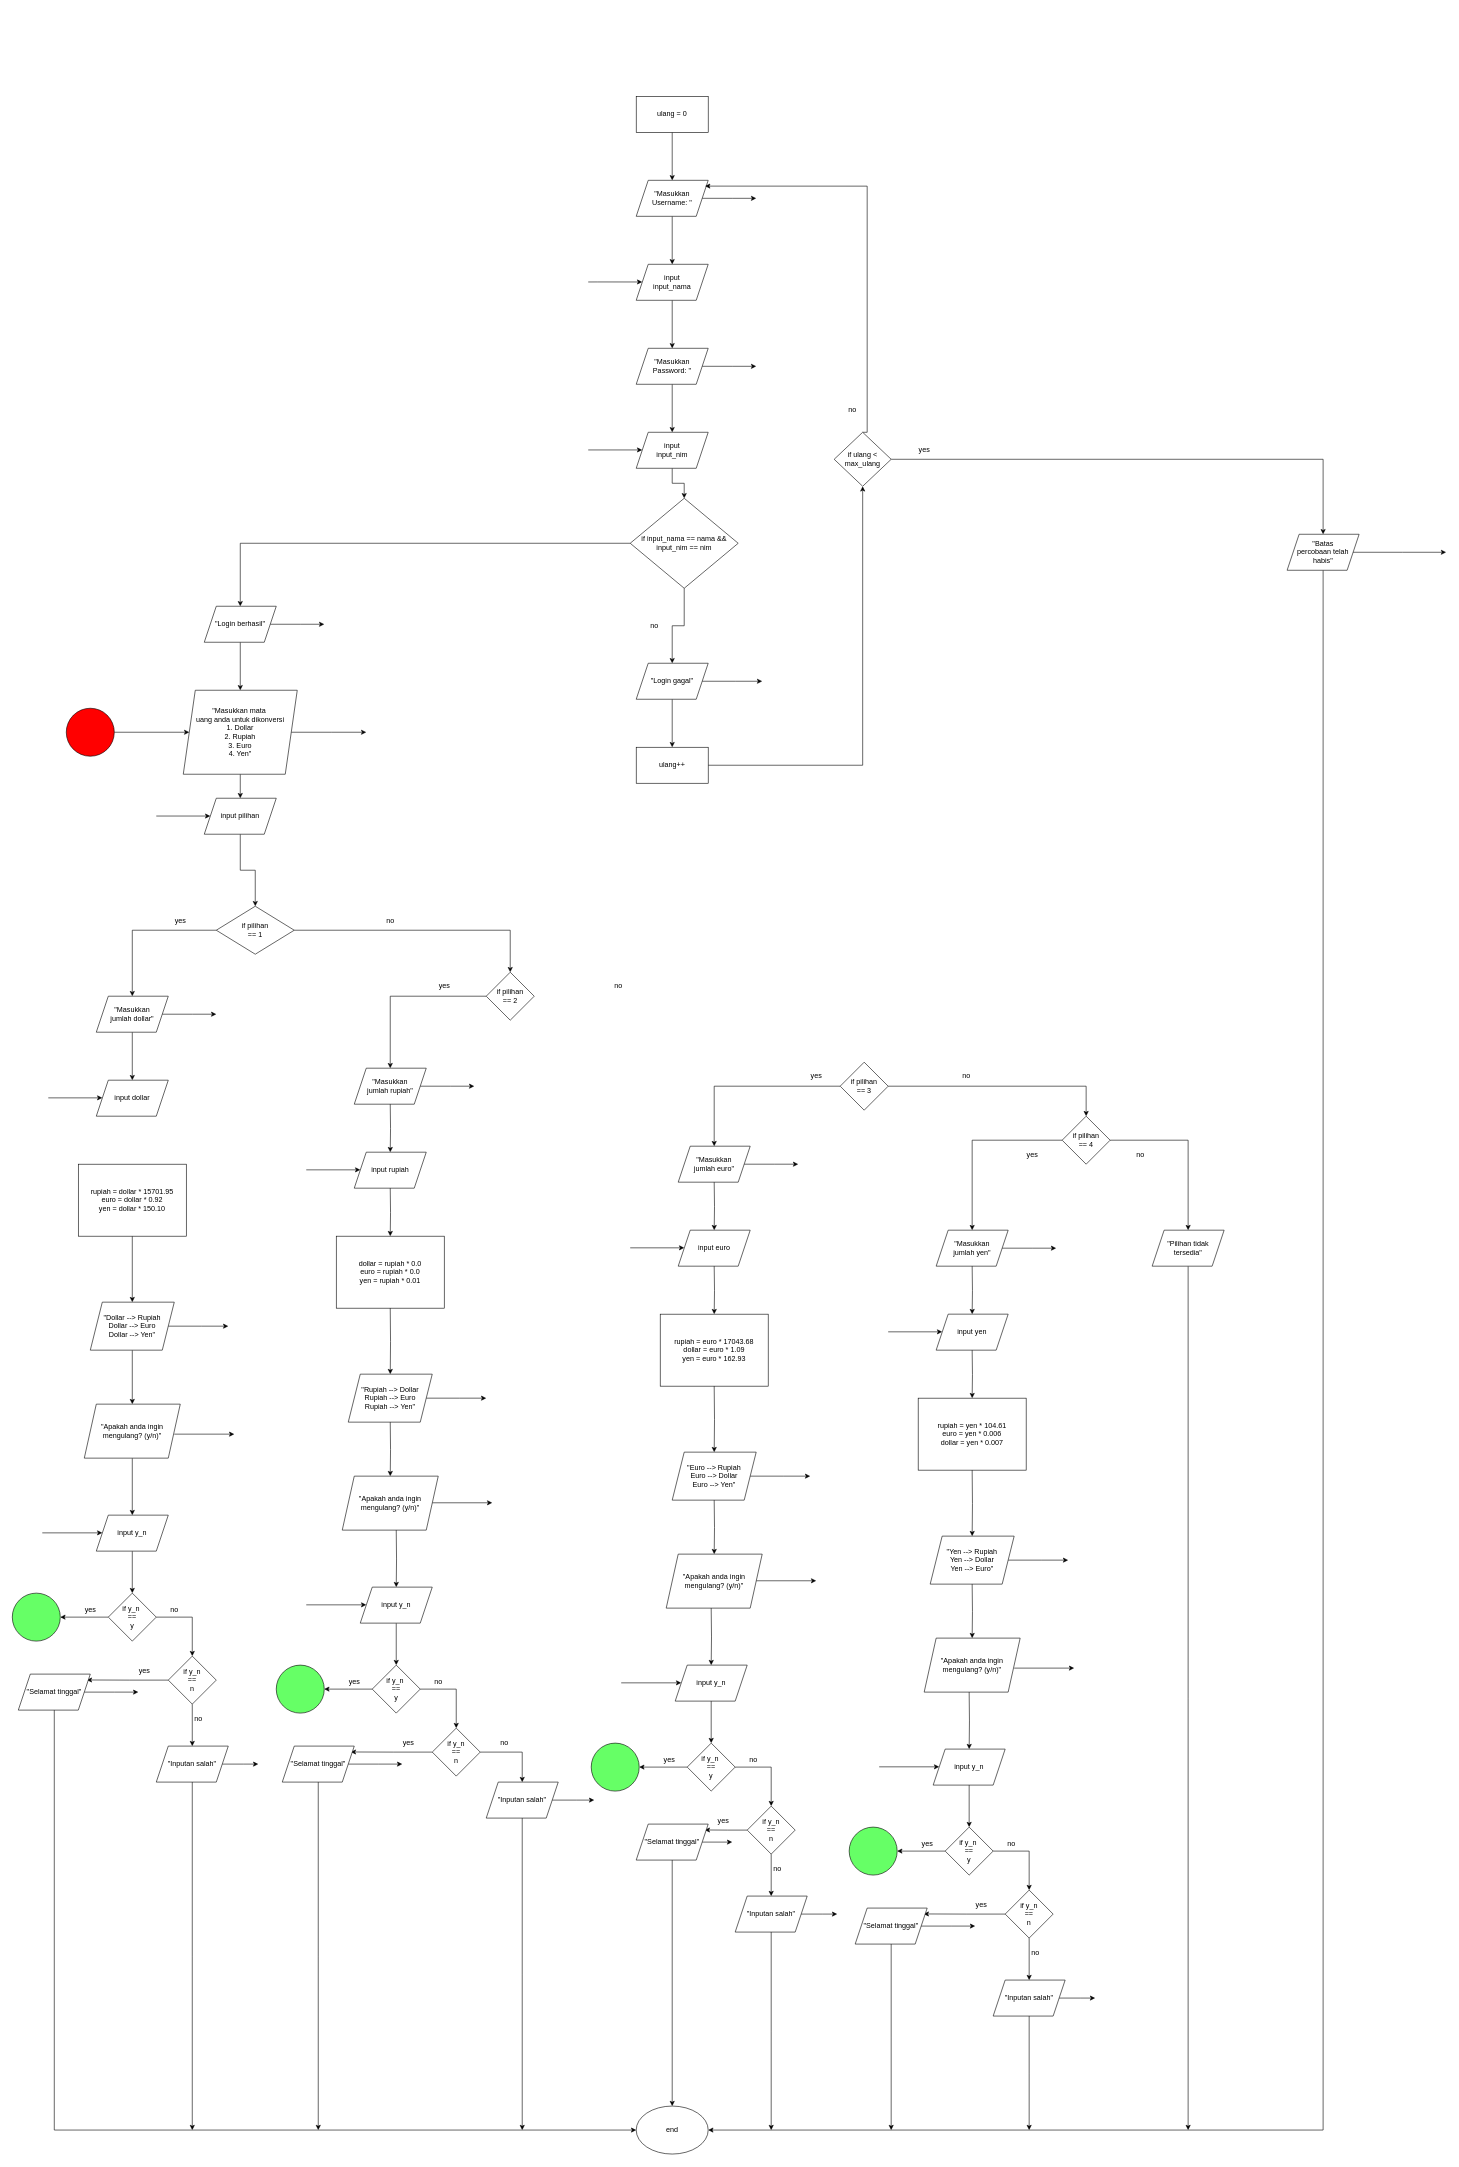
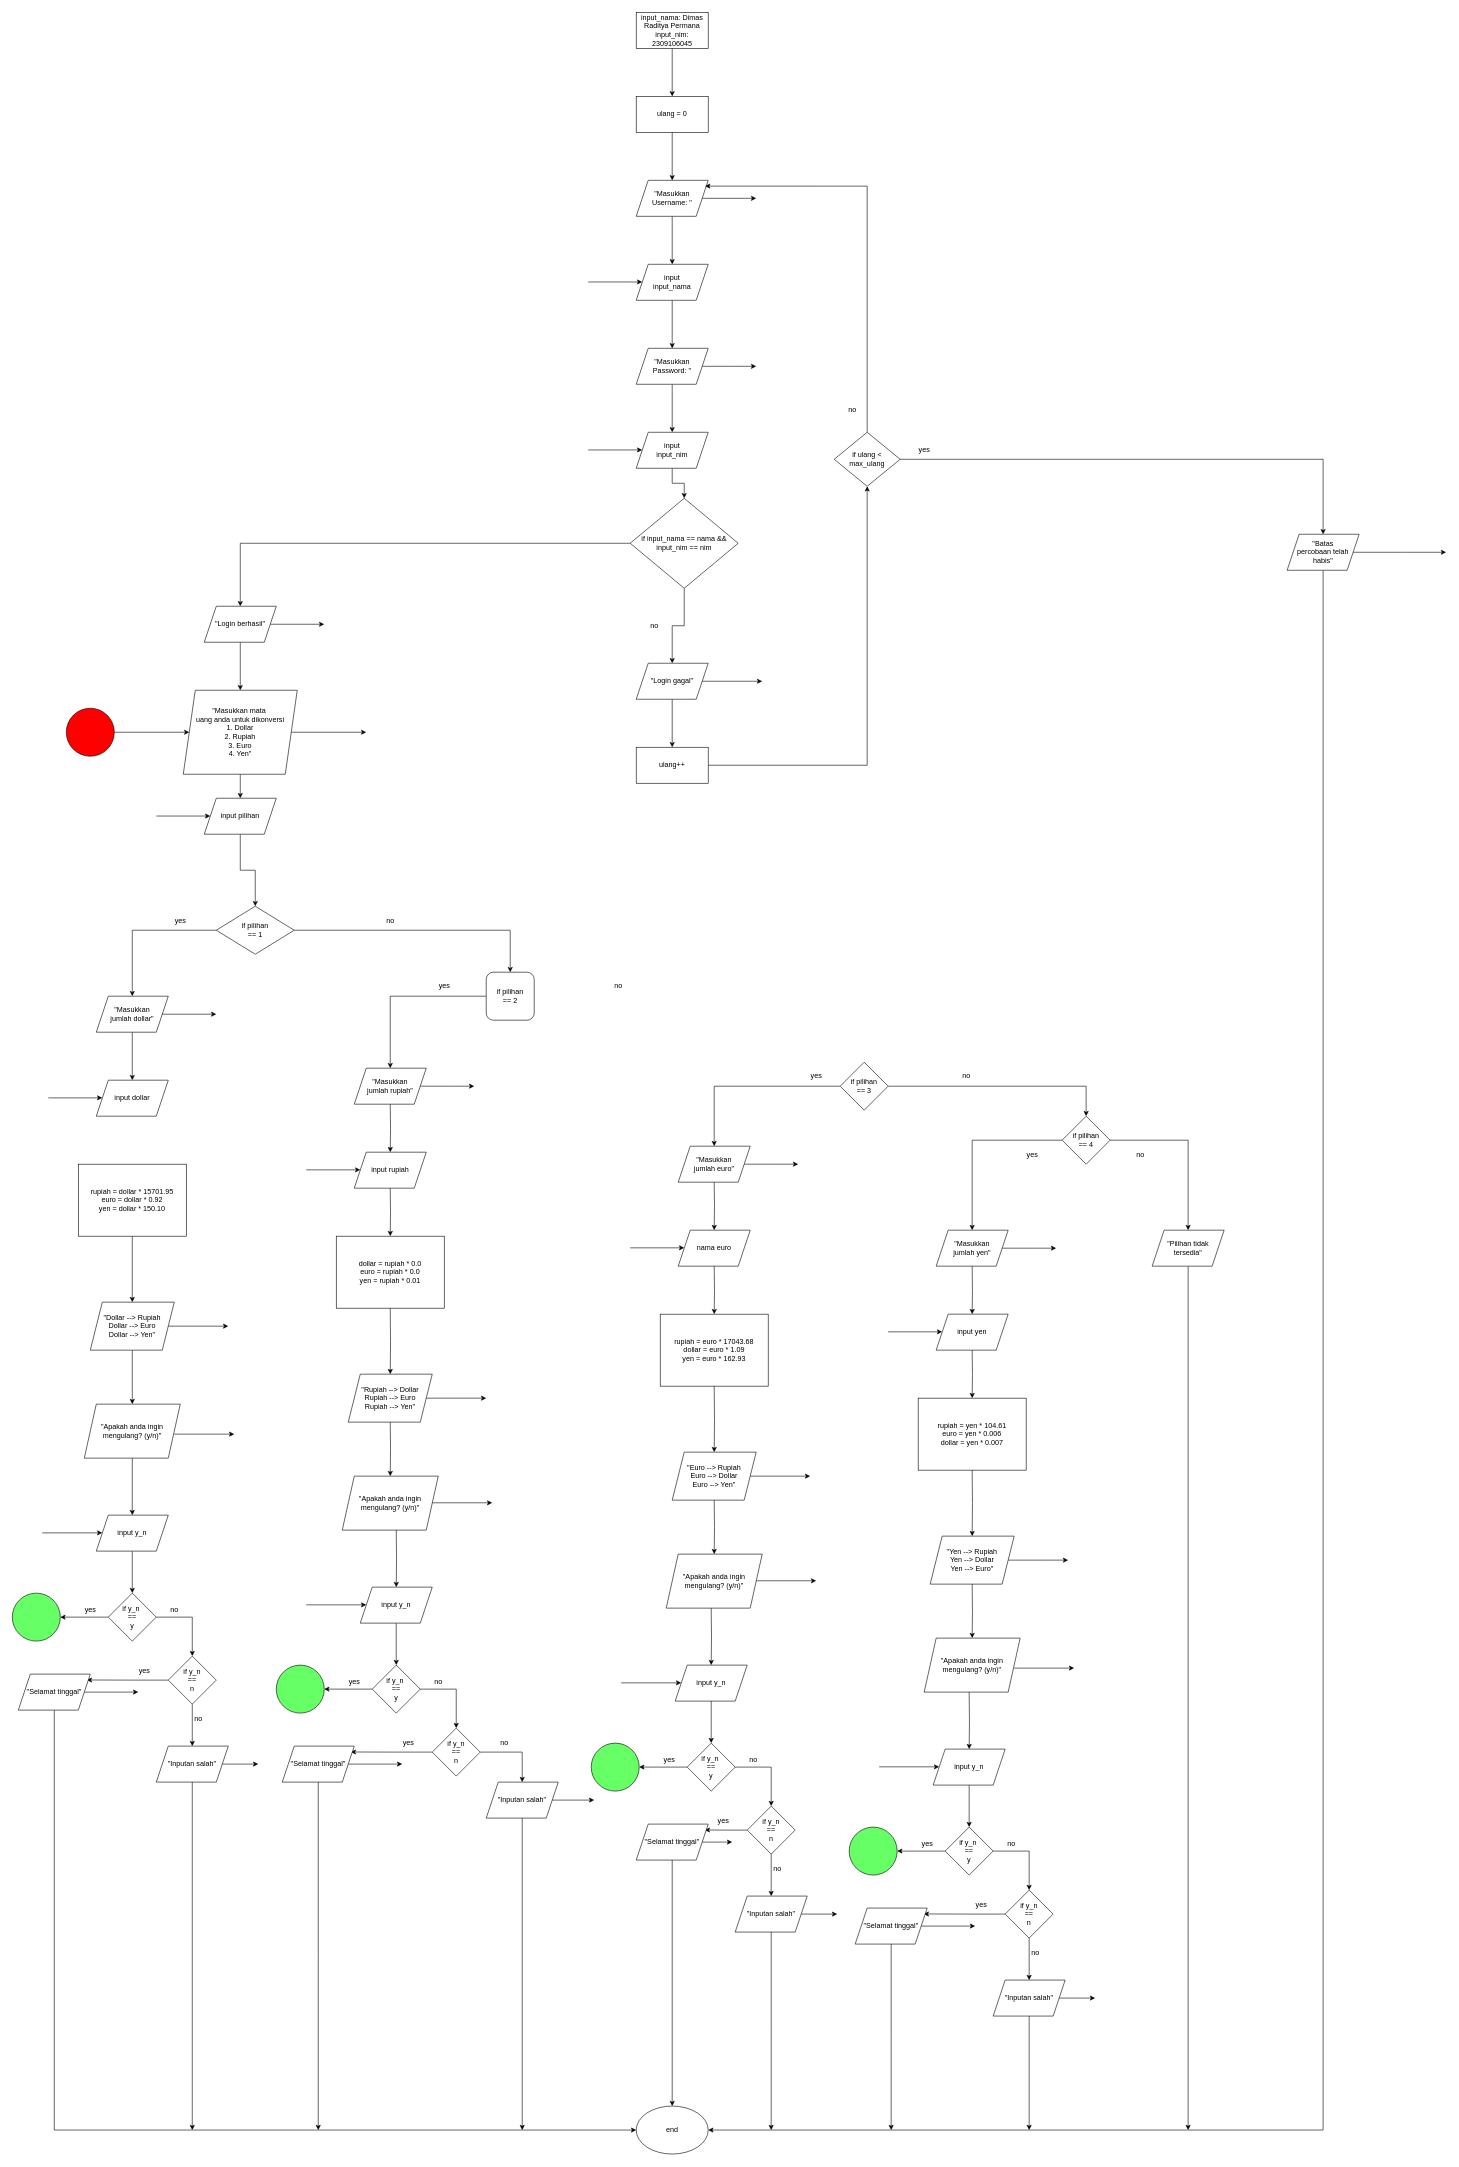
node "input_nama: Dimas Raditya Permana input_nim: 2309106045": added
edge "input_nama: Dimas Raditya Permana input_nim: 2309106045" -> "ulang = 0": added
node "if ulang < max_ulang": size 57x54 -> 66x54
node "if pilihan == 2": shape diamond -> rounded rectangle
node "input euro": label "input euro" -> "nama euro"
